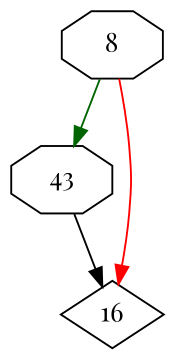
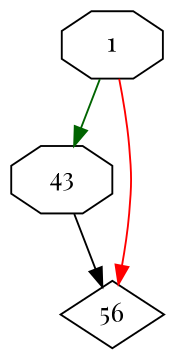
node "8": label "8" -> "1"
node "16": label "16" -> "56"
